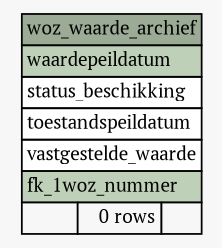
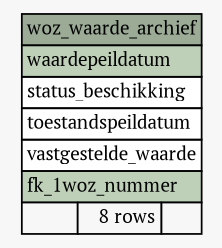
node "woz_waarde_archief": text "0 rows" -> "8 rows"
